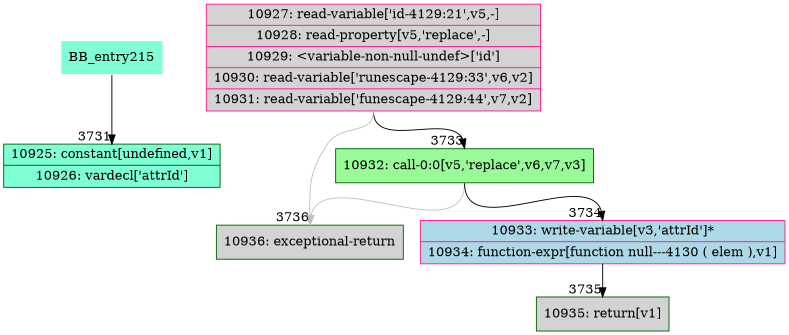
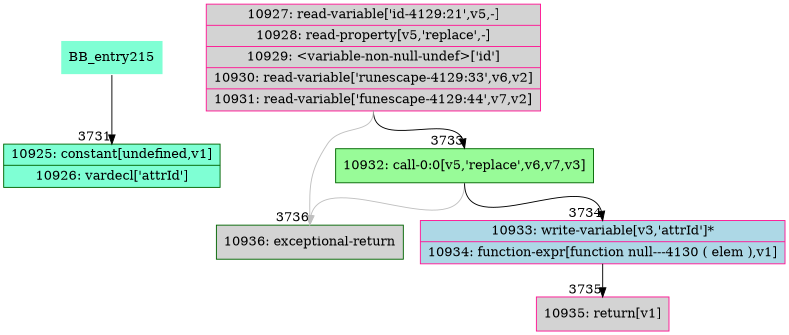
node "10935: return[v1]": color darkgreen -> deeppink
